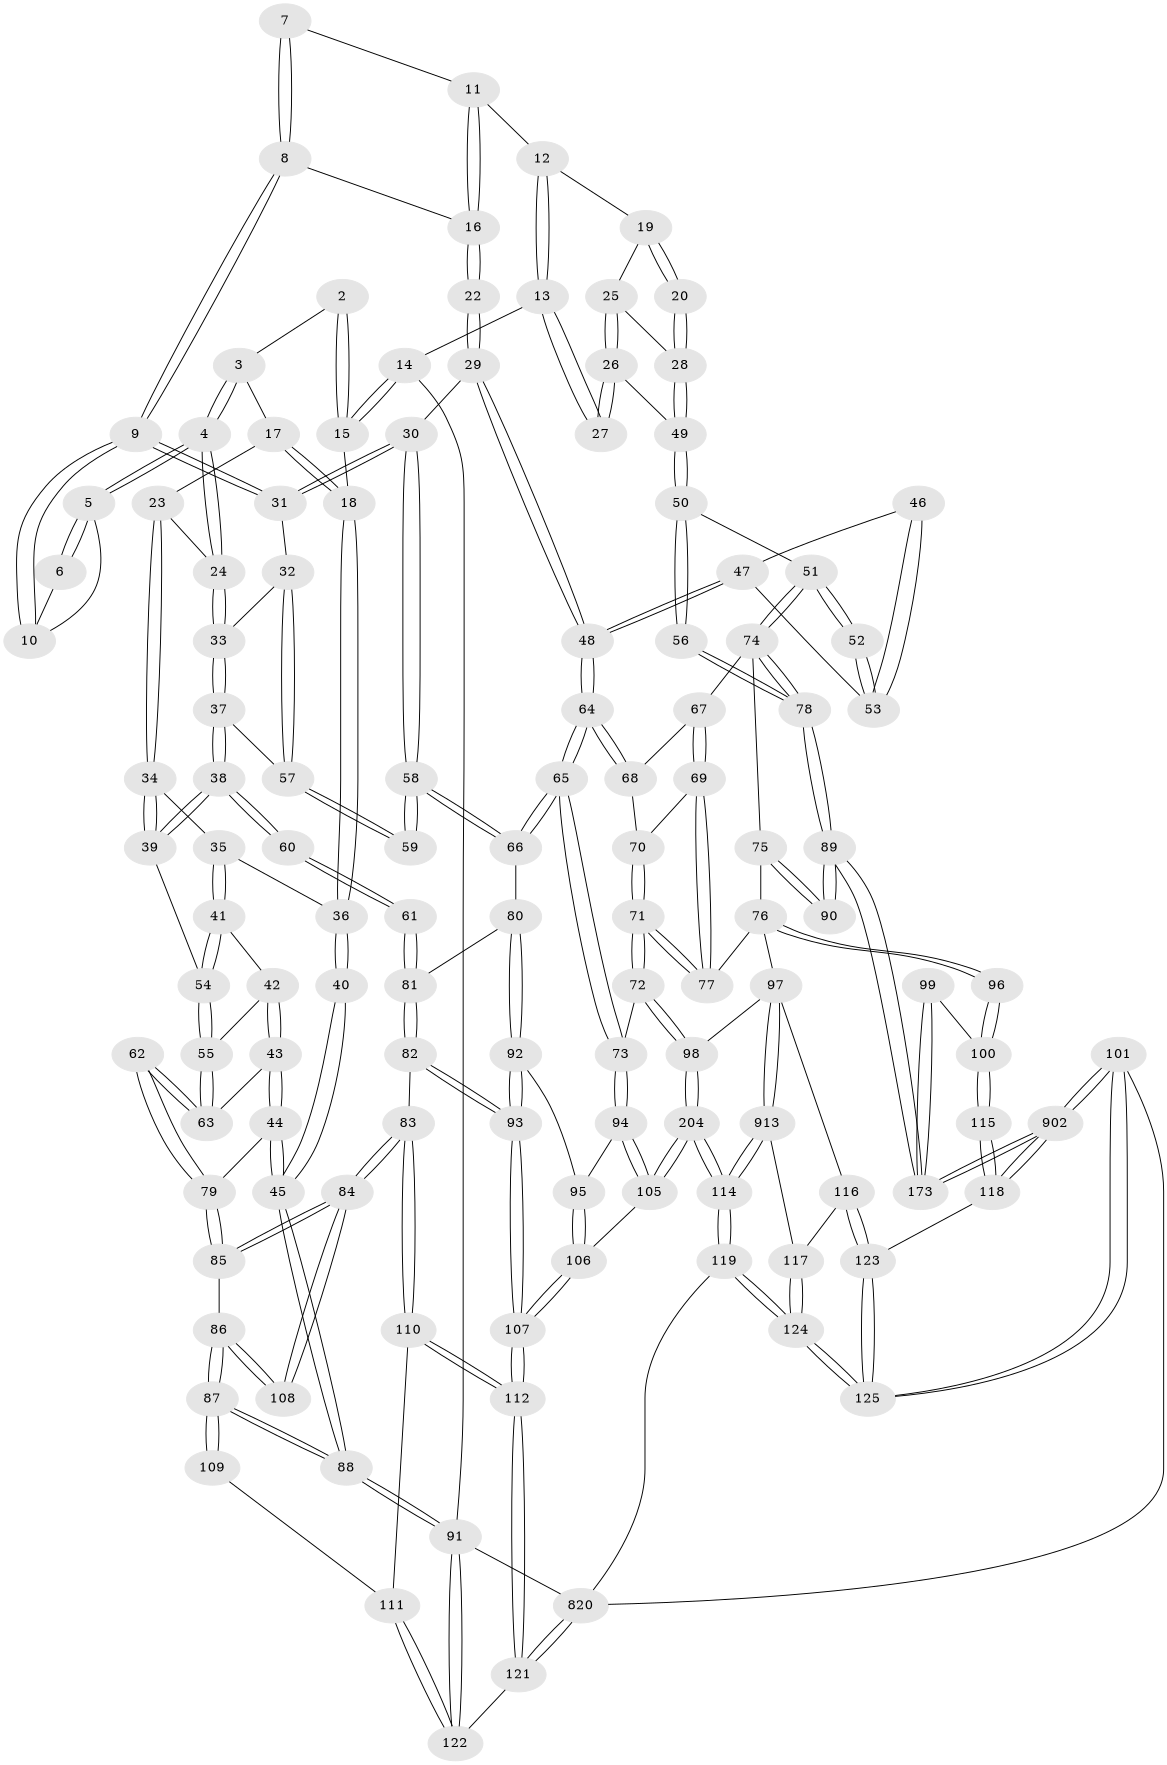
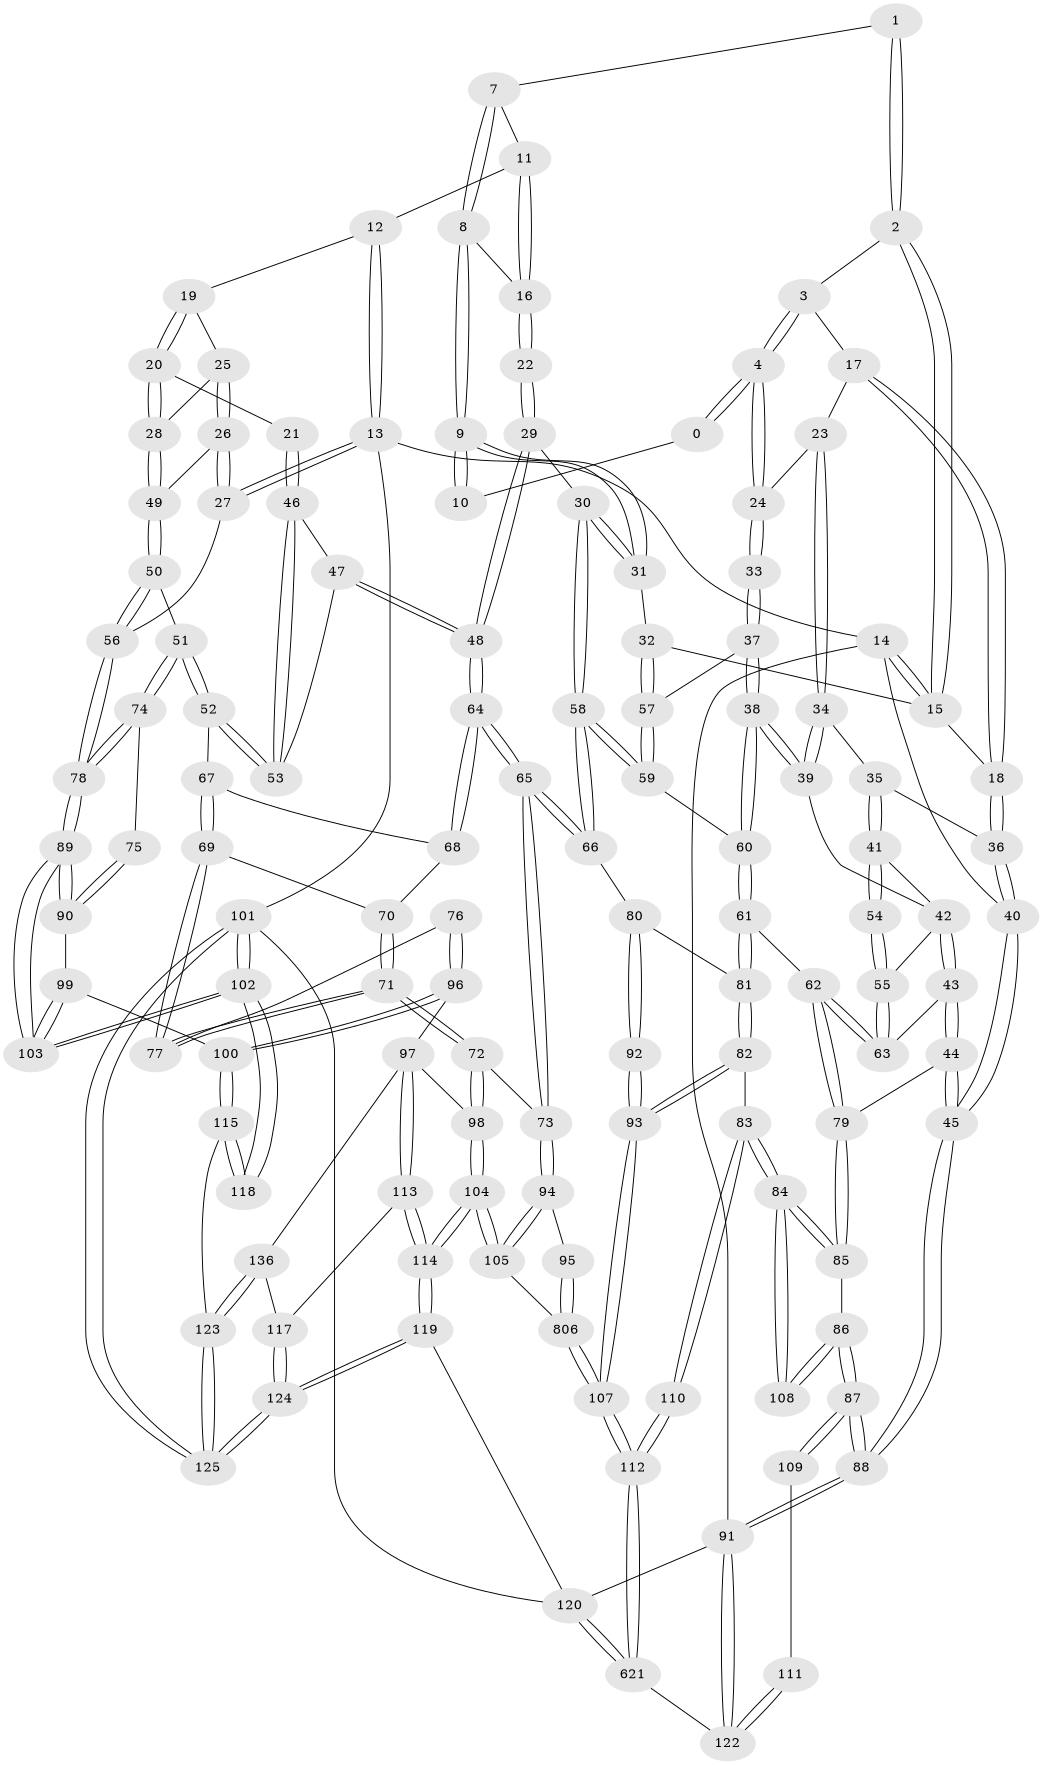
node "1": added
node "21": added
node "5": label "5" -> "0"
node "6": removed
edge "27" -- "56": added
edge "32" -- "33": now "32" -- "15"
edge "74" -- "67": now "52" -- "67"
edge "13" -- "101": added
edge "14" -- "40": added
edge "59" -- "60": added
edge "75" -- "76": removed
edge "39" -- "54": now "39" -- "42"
edge "90" -- "99": added
edge "76" -- "97": now "96" -- "97"
edge "61" -- "62": added
edge "92" -- "95": removed
node "204": label "204" -> "104"
node "913": label "913" -> "113"
node "902": label "902" -> "102"
node "116": label "116" -> "136"
node "173": label "173" -> "103"
edge "118" -- "123": now "115" -- "123"
node "106": label "106" -> "806"
edge "110" -- "111": removed
node "820": label "820" -> "120"
node "121": label "121" -> "621"
